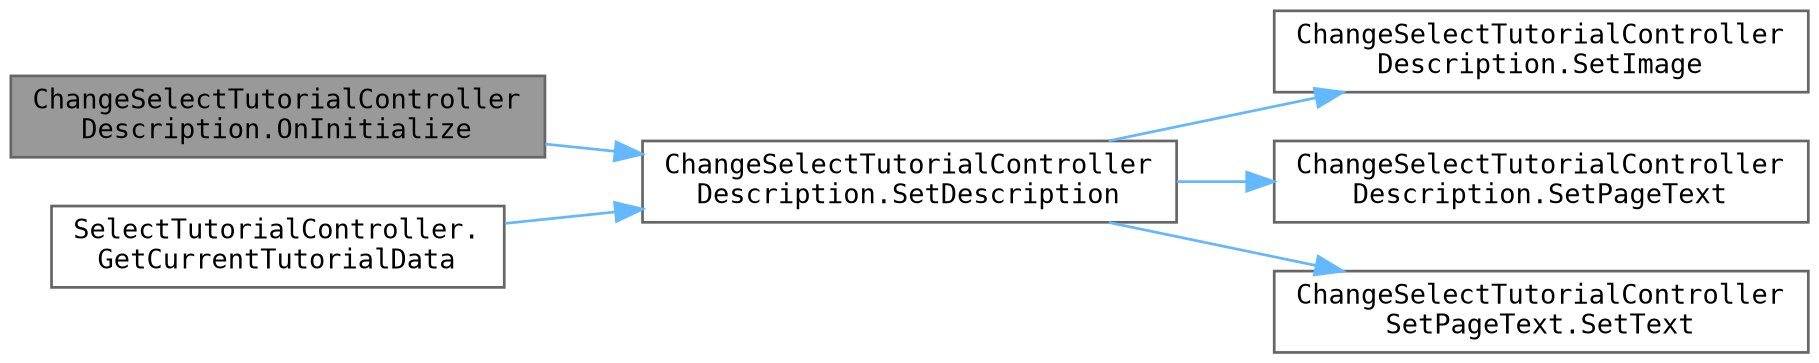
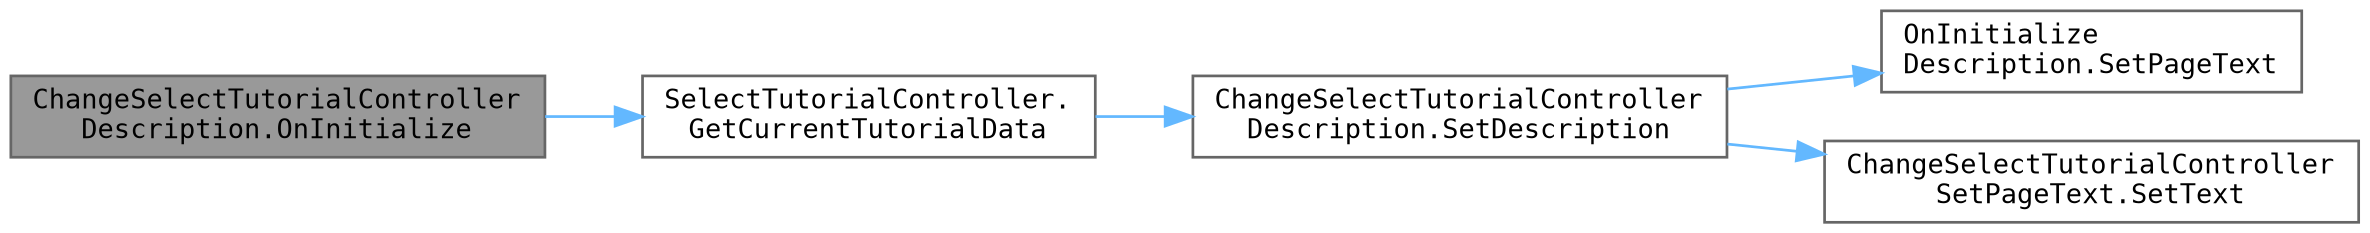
node "ChangeSelectTutorialController Description.SetImage": removed
edge "ChangeSelectTutorialController Description.OnInitialize" -> "ChangeSelectTutorialController Description.SetDescription": now "ChangeSelectTutorialController Description.OnInitialize" -> "SelectTutorialController. GetCurrentTutorialData"
node "ChangeSelectTutorialController Description.SetPageText": label "ChangeSelectTutorialController Description.SetPageText" -> "OnInitialize Description.SetPageText"
